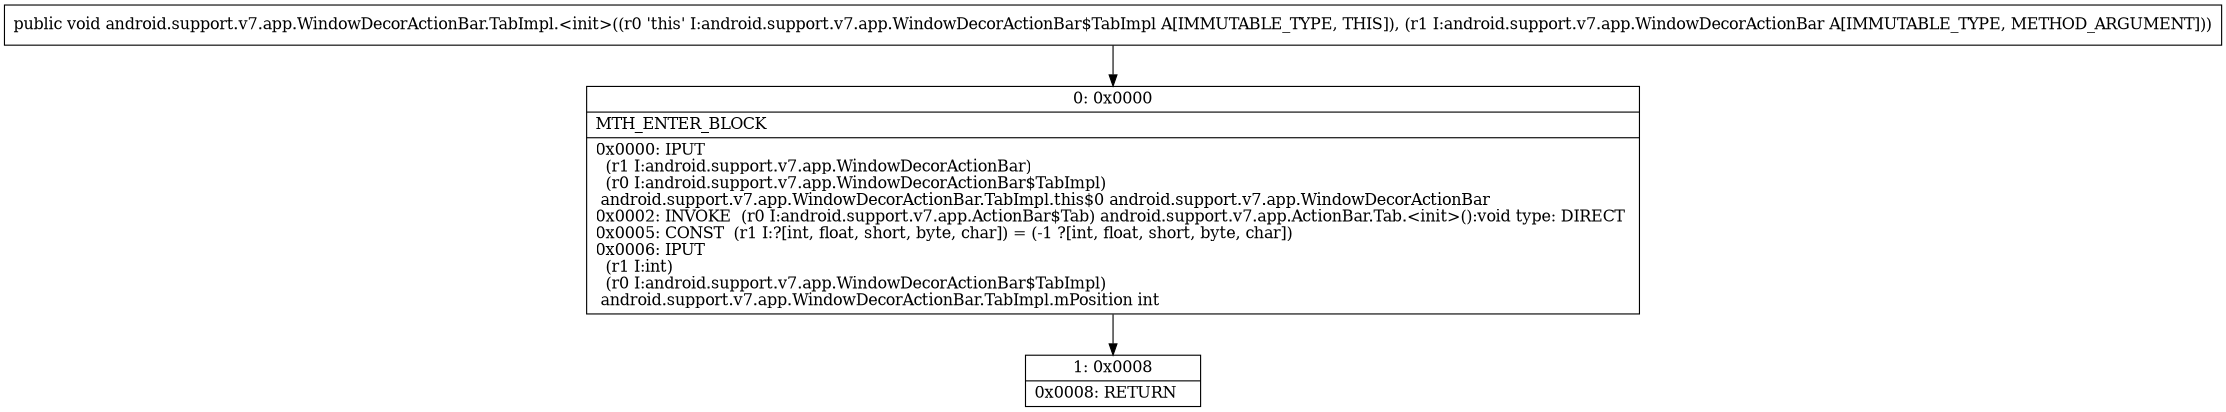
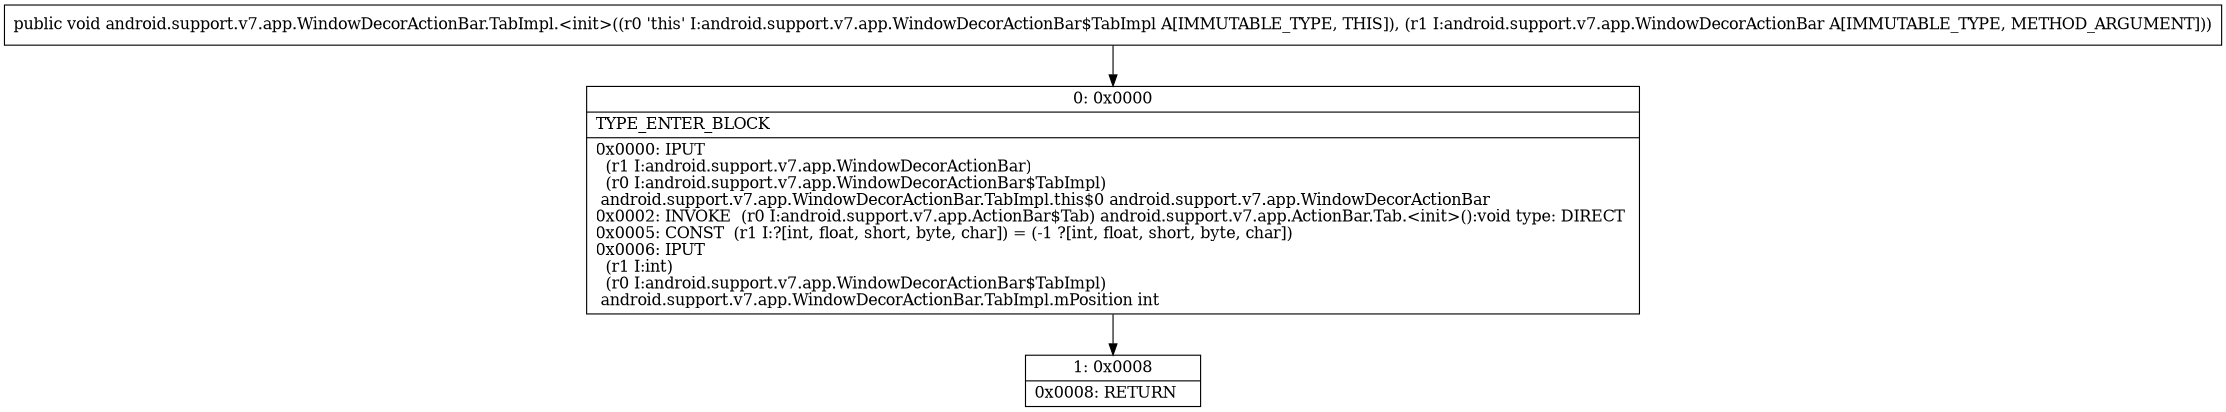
node "0: 0x0000": text "MTH_ENTER_BLOCK" -> "TYPE_ENTER_BLOCK"
